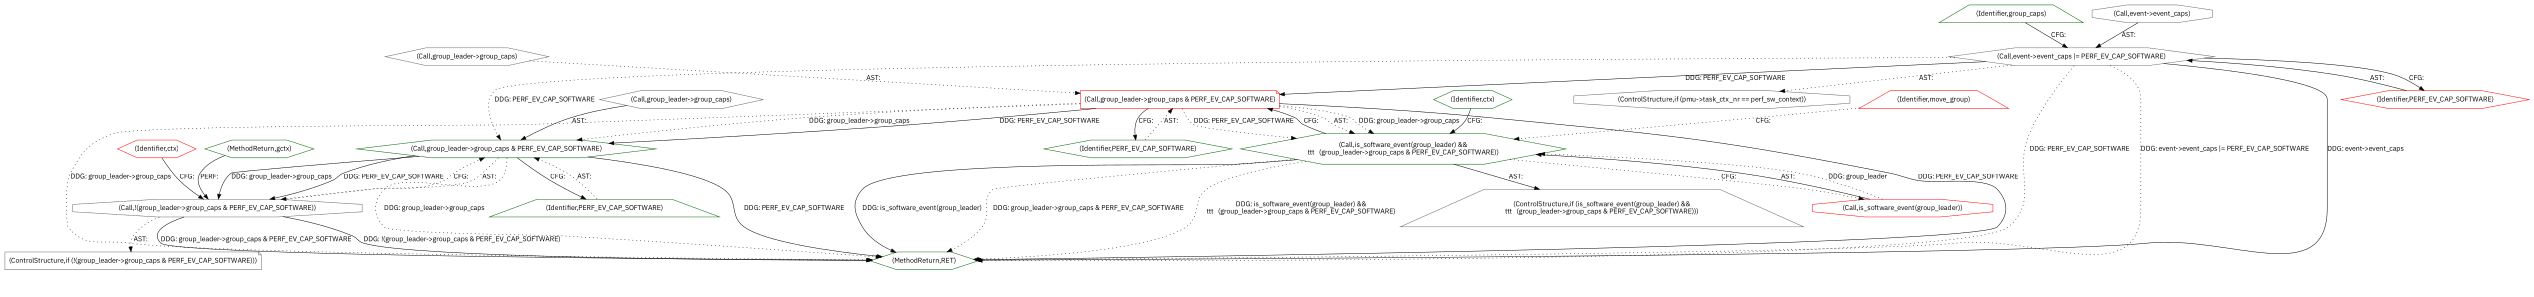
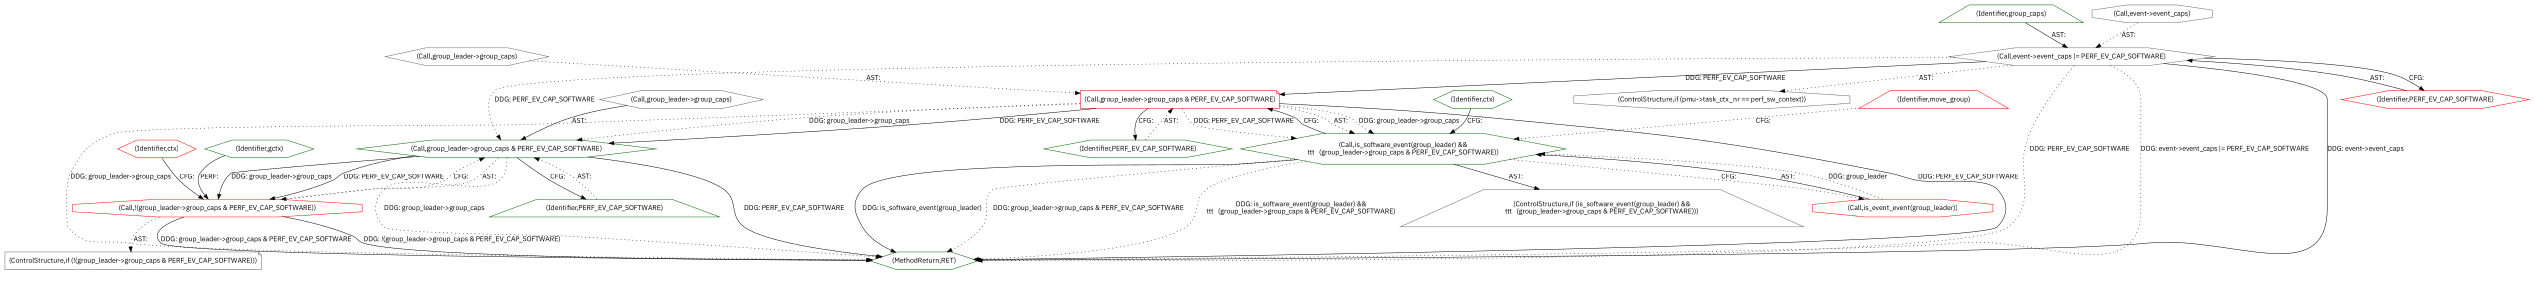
edge "(Call,event->event_caps)" -> "(Call,event->event_caps |= PERF_EV_CAP_SOFTWARE)": style solid -> dotted
edge "(Identifier,group_caps)" -> "(Call,event->event_caps |= PERF_EV_CAP_SOFTWARE)": label "CFG: " -> "AST: "
node "(MethodReturn,gctx)": label "(MethodReturn,gctx)" -> "(Identifier,gctx)"
node "(Call,!(group_leader->group_caps & PERF_EV_CAP_SOFTWARE))": color gray40 -> red
node "(Call,is_software_event(group_leader))": label "(Call,is_software_event(group_leader))" -> "(Call,is_event_event(group_leader))"
